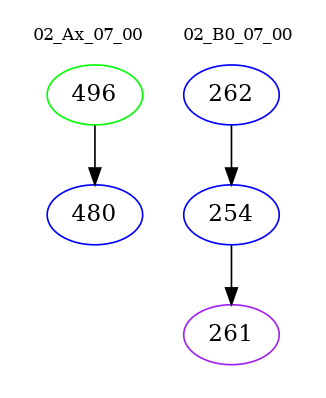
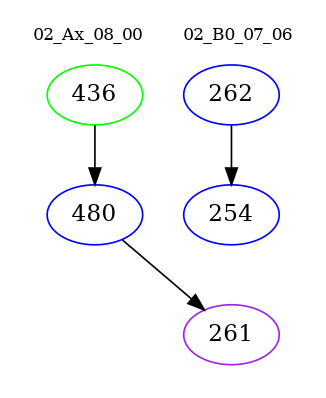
cluster "02_Ax_07_00": label "02_Ax_07_00" -> "02_Ax_08_00"
cluster "02_B0_07_00": label "02_B0_07_00" -> "02_B0_07_06"
node "496": label "496" -> "436"
edge "254" -> "261": now "480" -> "261"
